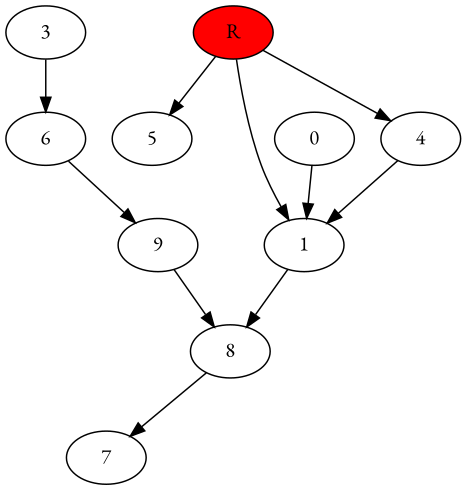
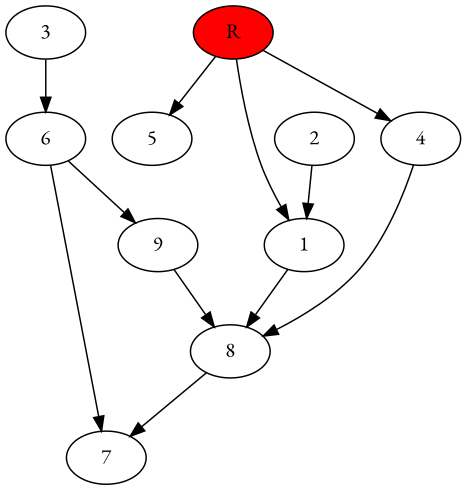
node "0": label "0" -> "2"
edge "4" -> "1": now "4" -> "8"
edge "6" -> "7": added
